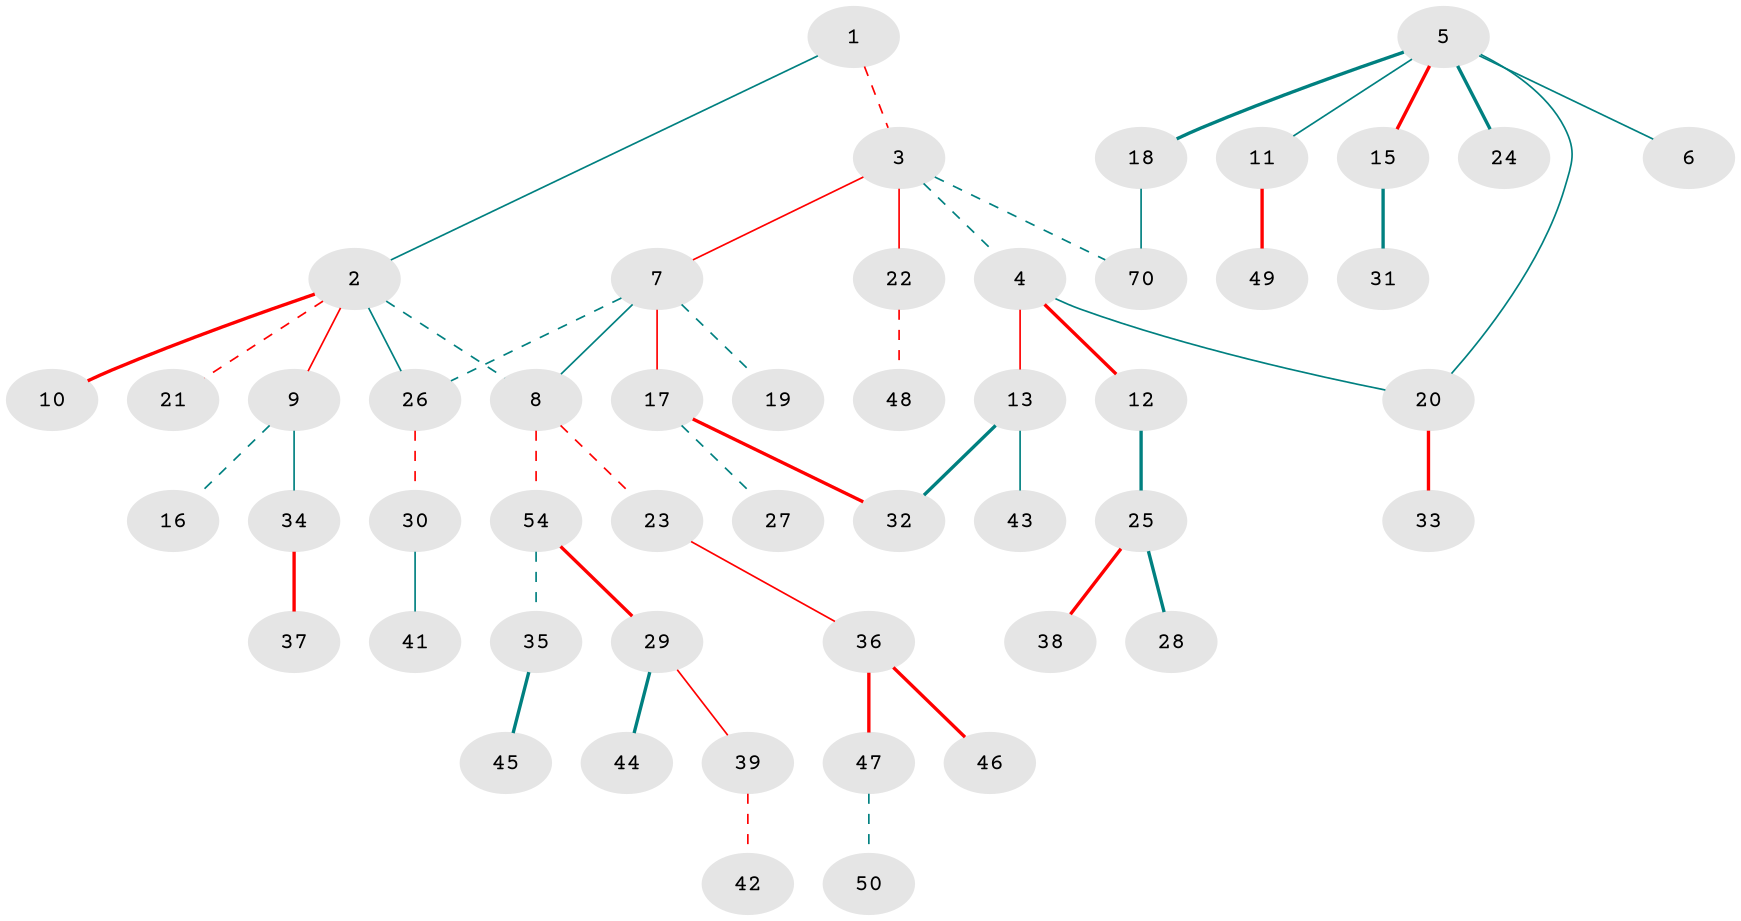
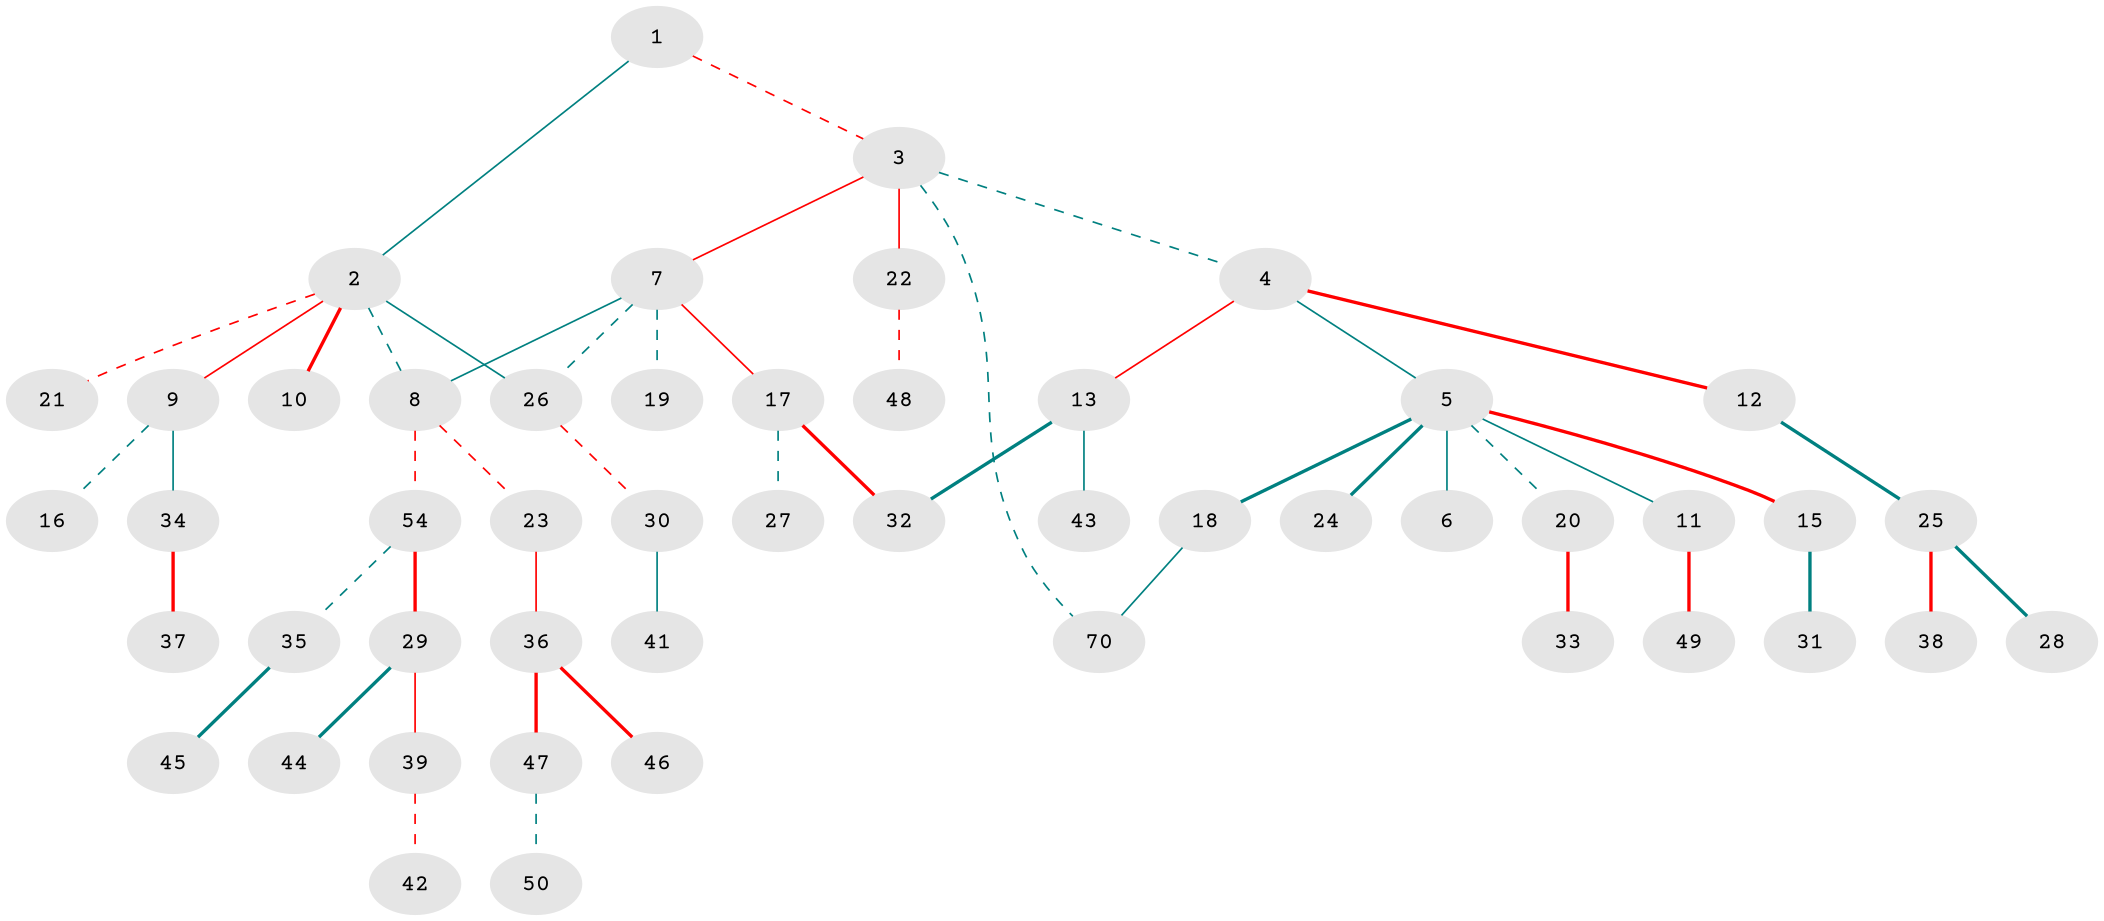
edge "5" -- "20": style solid -> dashed
edge "4" -- "20": now "4" -- "5"
